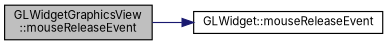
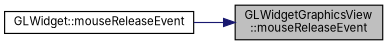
edge "GLWidgetGraphicsView ::mouseReleaseEvent" -> "GLWidget::mouseReleaseEvent": reversed
